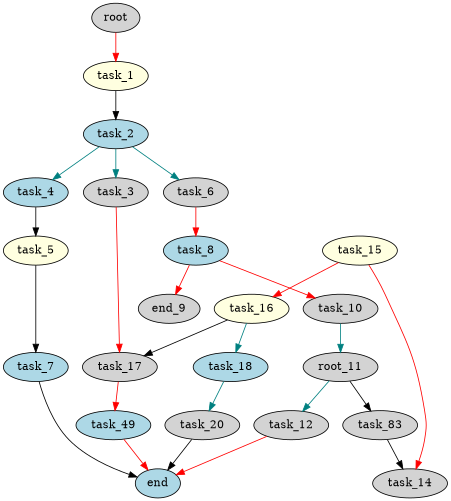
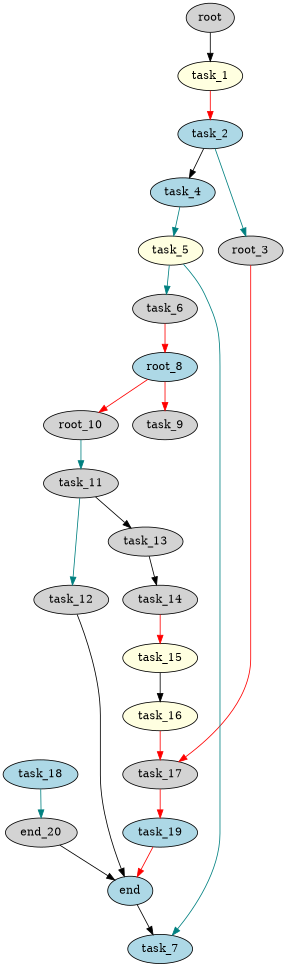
edge "root" -> "task_1": color red -> black
edge "task_1" -> "task_2": color black -> red
edge "task_2" -> "task_4": color teal -> black
edge "task_2" -> "task_6": now "task_5" -> "task_6"
node "task_3": label "task_3" -> "root_3"
edge "task_4" -> "task_5": color black -> teal
node "task_8": label "task_8" -> "root_8"
edge "task_15" -> "task_16": color red -> black
edge "task_5" -> "task_7": color black -> teal
node "end_9": label "end_9" -> "task_9"
node "task_10": label "task_10" -> "root_10"
edge "task_16" -> "task_18": removed
edge "task_16" -> "task_17": color black -> red
edge "task_15" -> "task_14": reversed
node "root_11": label "root_11" -> "task_11"
node "task_49": label "task_49" -> "task_19"
node "task_20": label "task_20" -> "end_20"
node "task_83": label "task_83" -> "task_13"
edge "task_7" -> "end": reversed
edge "task_12" -> "end": color red -> black
